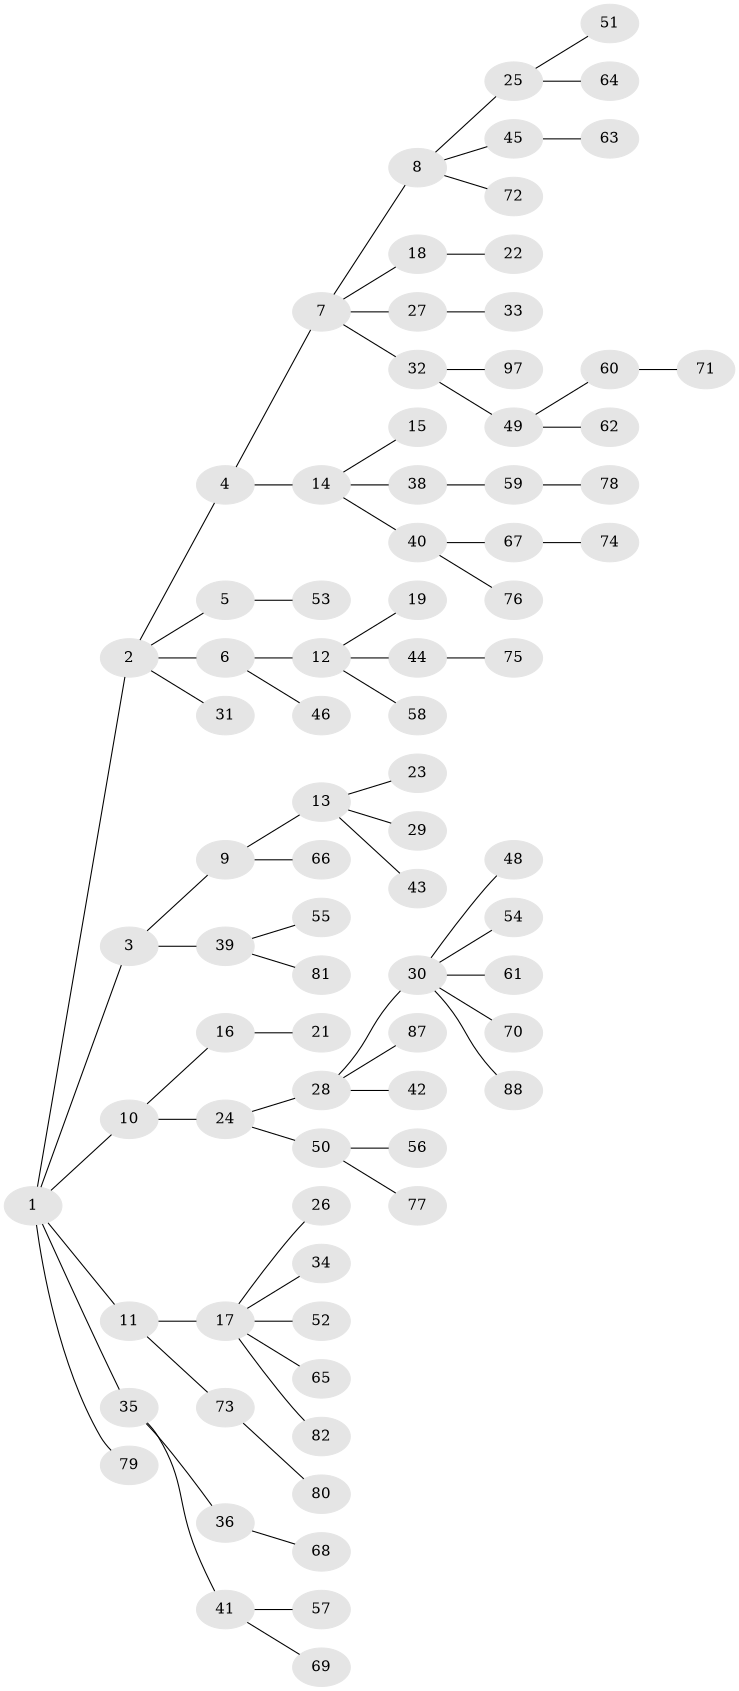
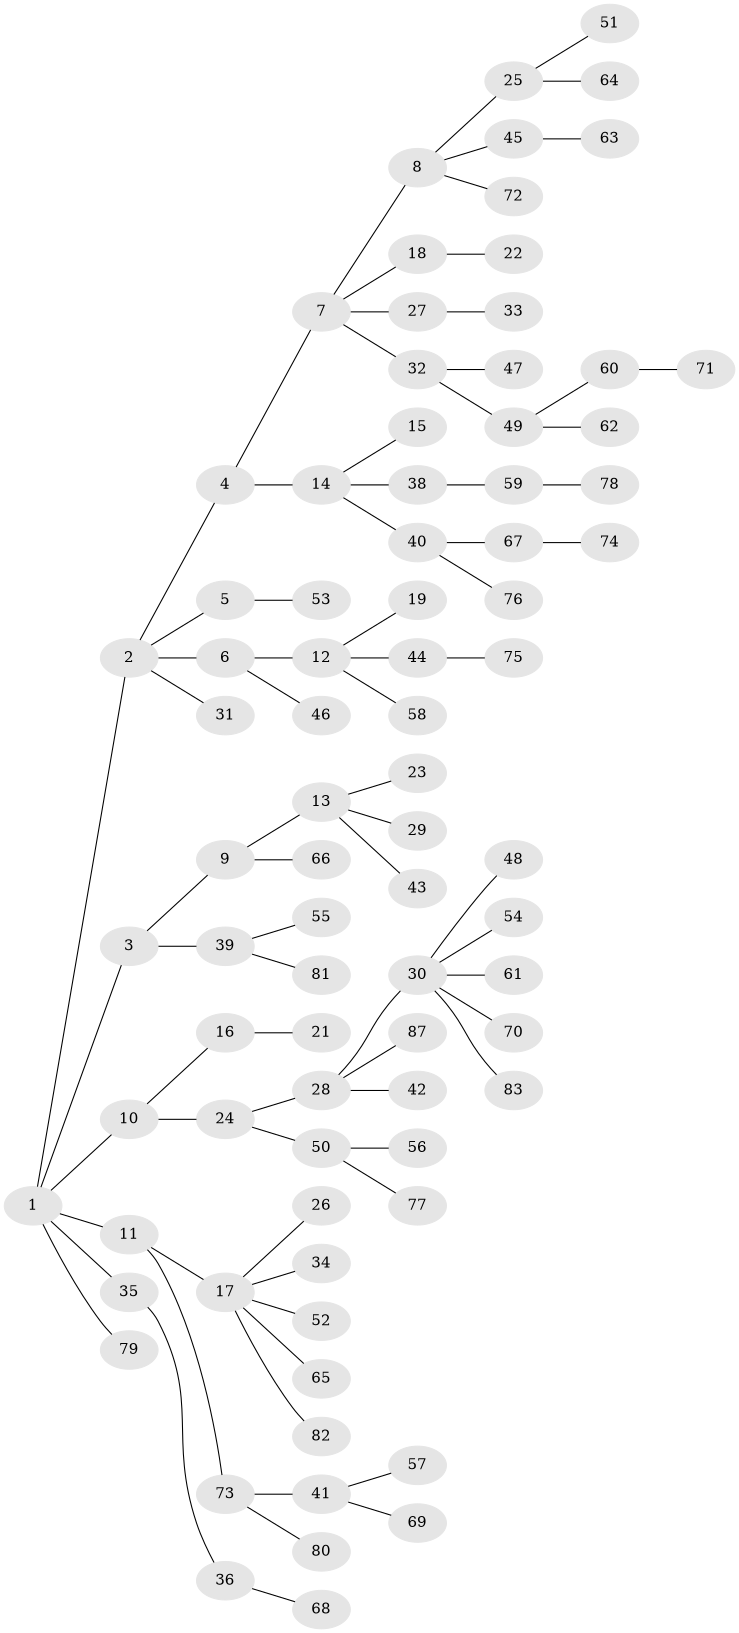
node "97": label "97" -> "47"
node "88": label "88" -> "83"
edge "35" -- "41": now "73" -- "41"
